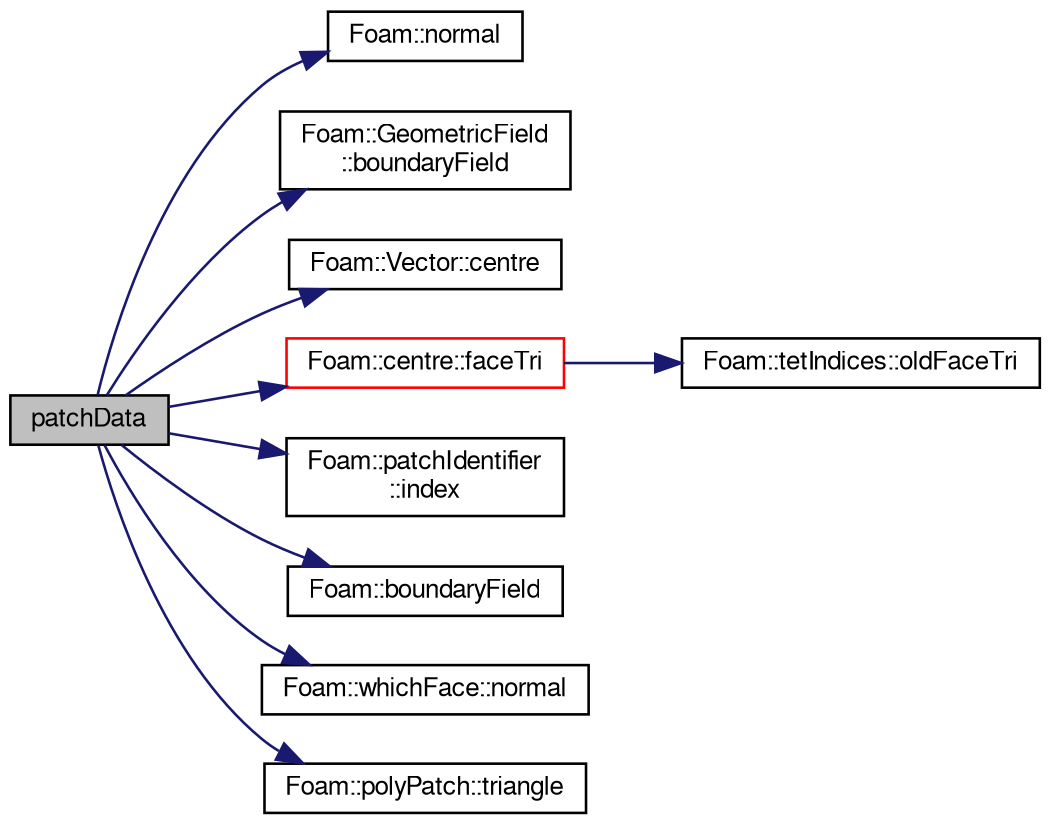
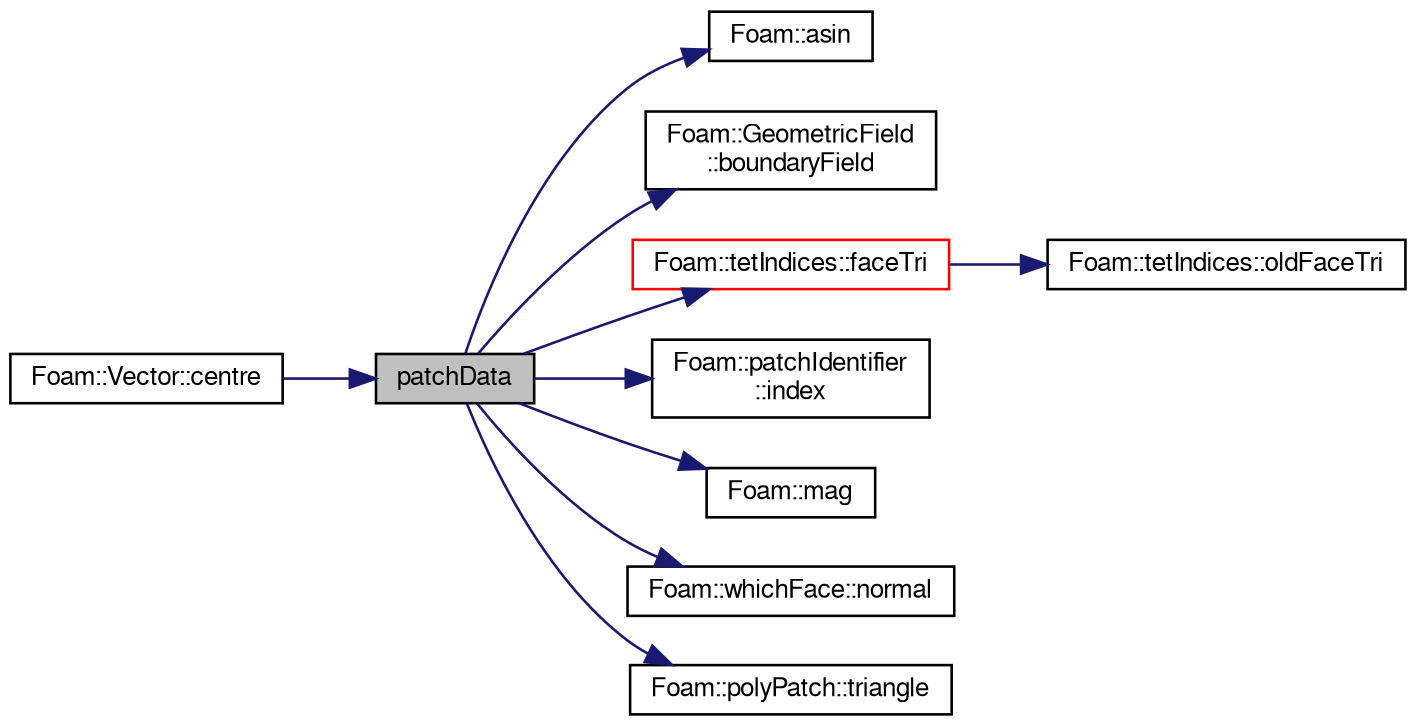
node "Foam::normal": label "Foam::normal" -> "Foam::asin"
edge "patchData" -> "Foam::Vector::centre": reversed
node "Foam::centre::faceTri": label "Foam::centre::faceTri" -> "Foam::tetIndices::faceTri"
node "Foam::boundaryField": label "Foam::boundaryField" -> "Foam::mag"
